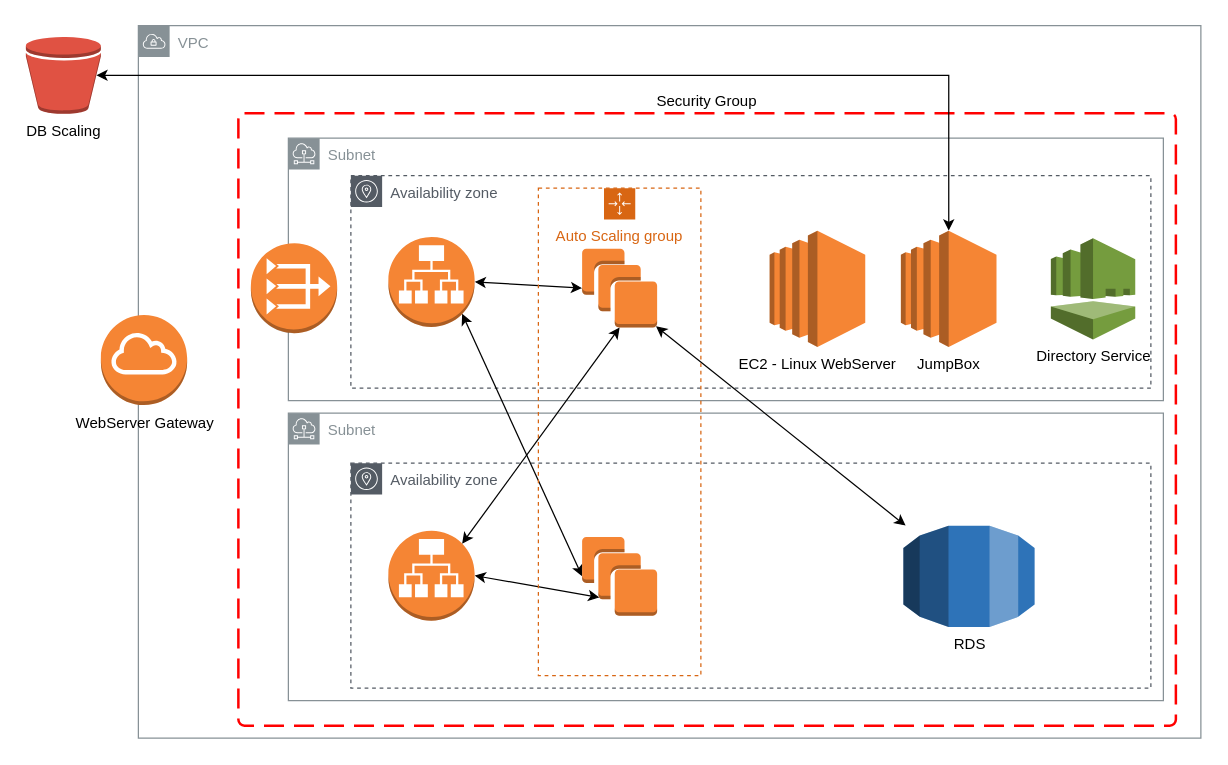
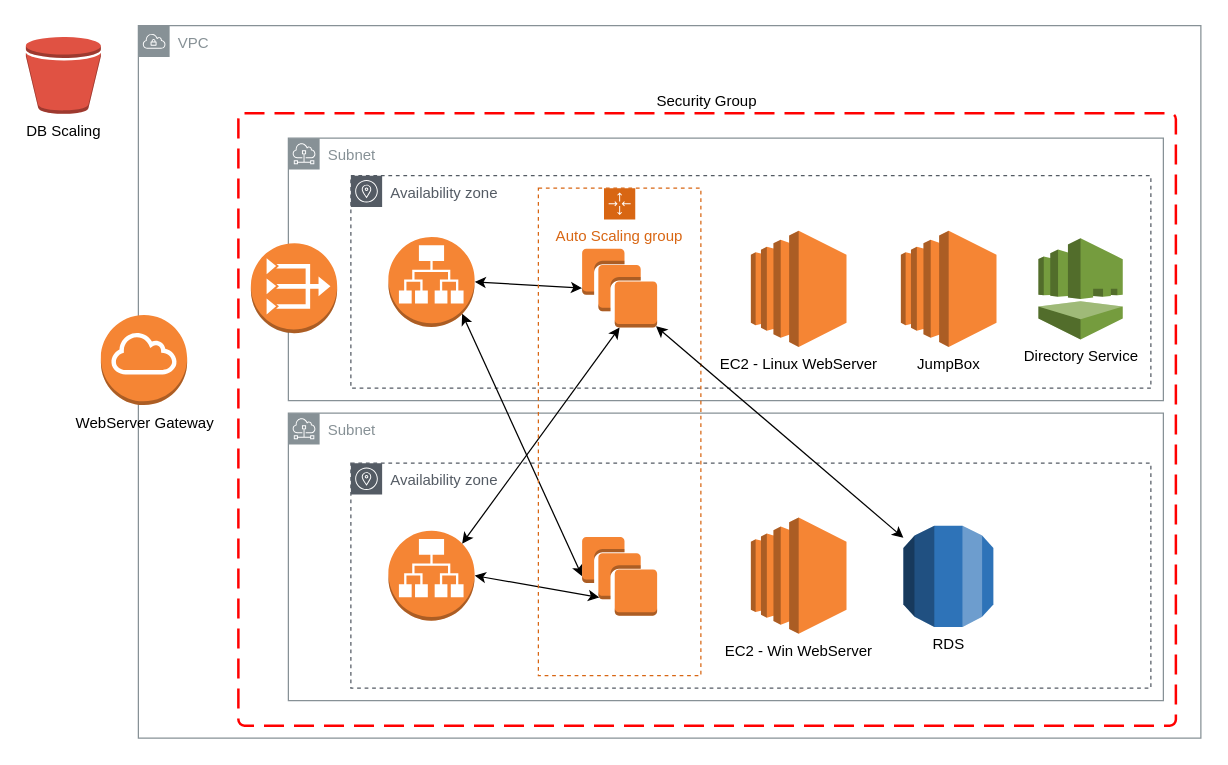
edge "DB Scaling" -- "JumpBox": removed
node "EC2 - Linux WebServer": moved (817, 289) -> (798, 289)
node "Directory Service": moved (1093, 289) -> (1080, 289)
node "EC2 - Win WebServer": added
node "RDS": size 131x101 -> 90x101
